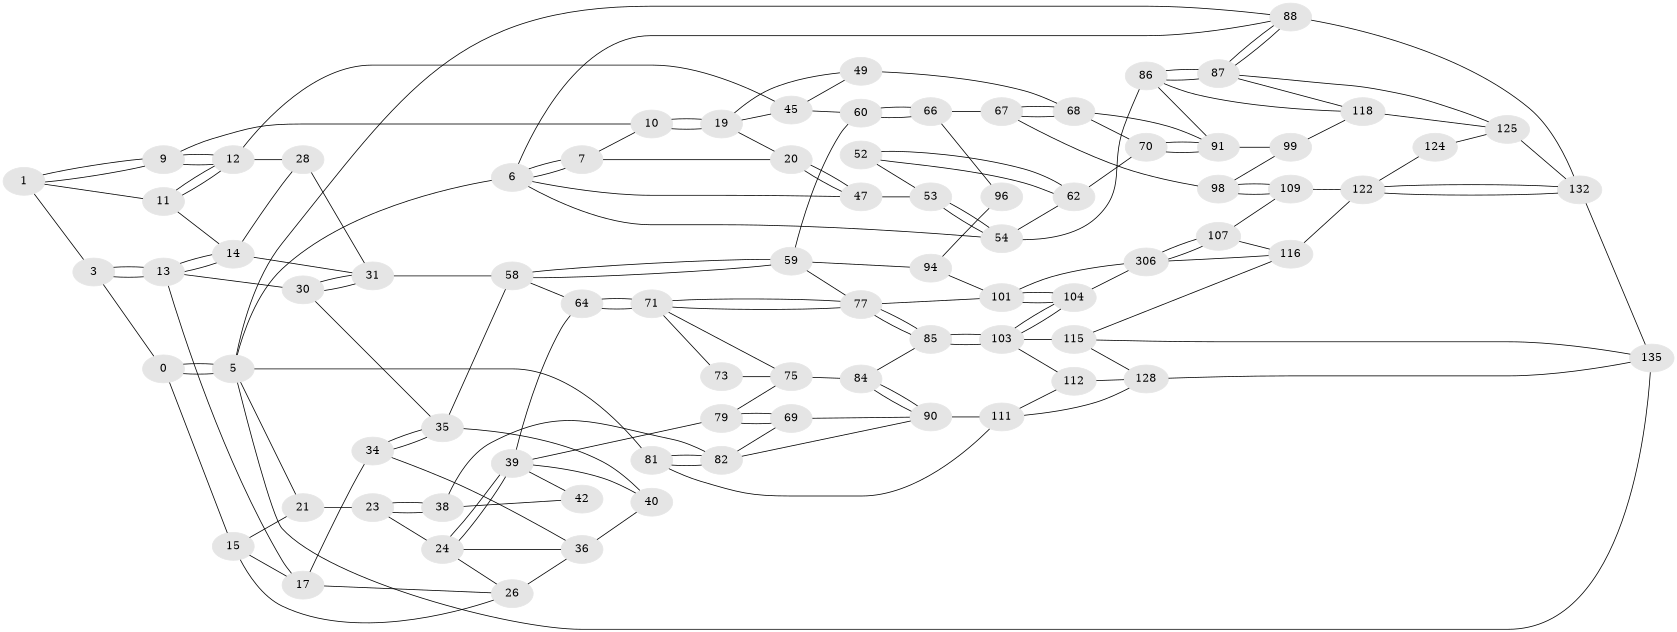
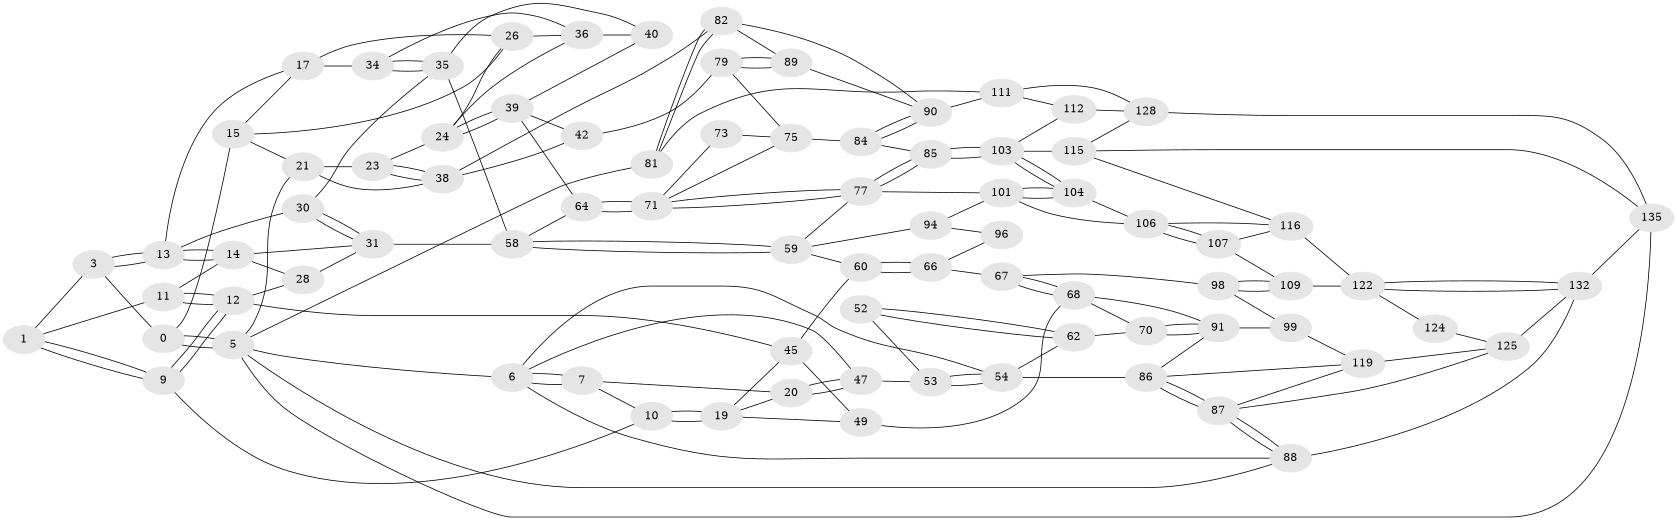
node "118": label "118" -> "119"
edge "21" -- "38": added
node "306": label "306" -> "106"
node "69": label "69" -> "89"
edge "79" -- "39": now "79" -- "42"
